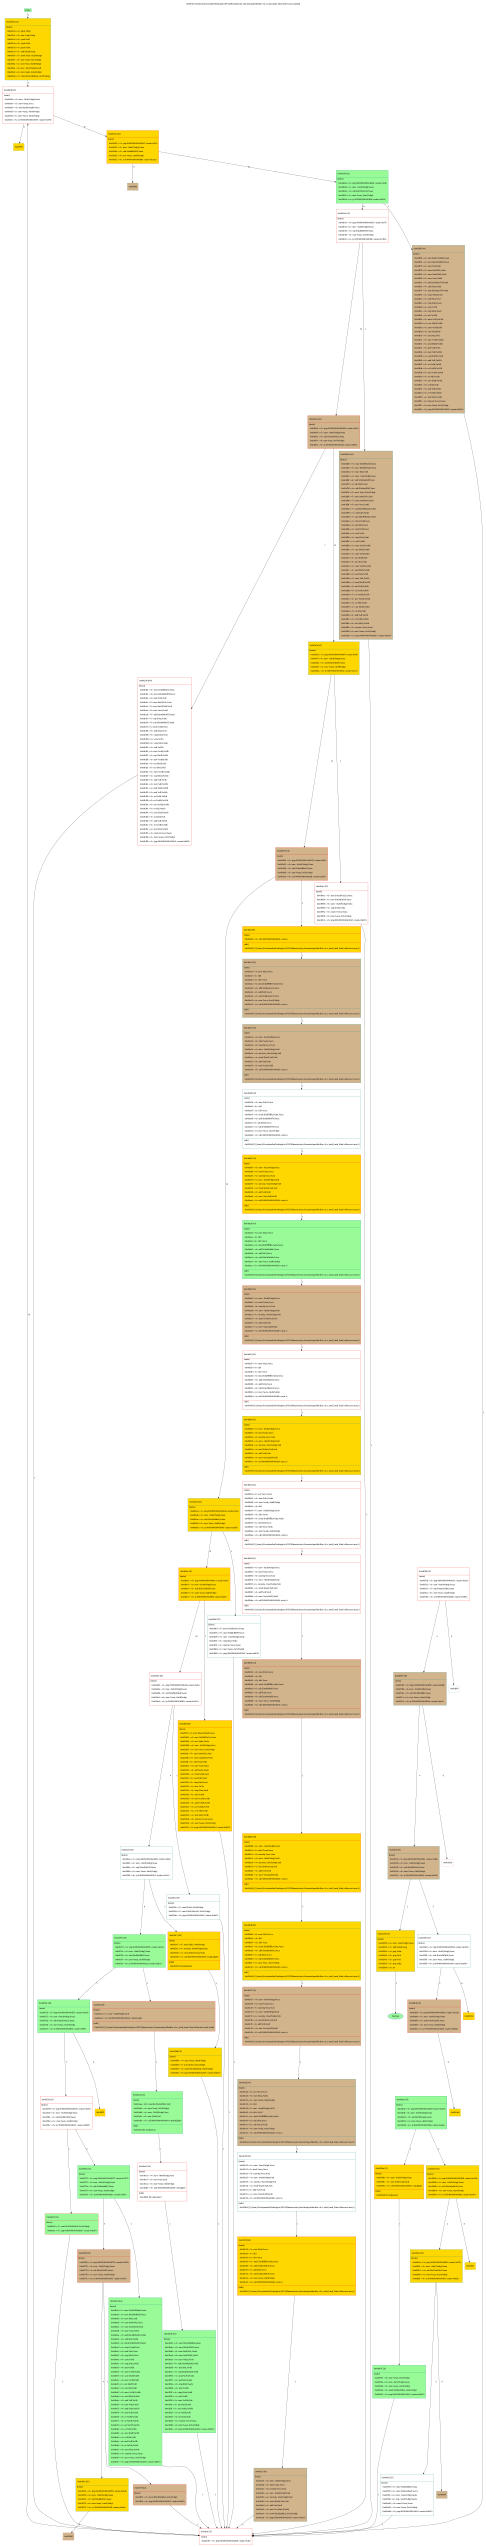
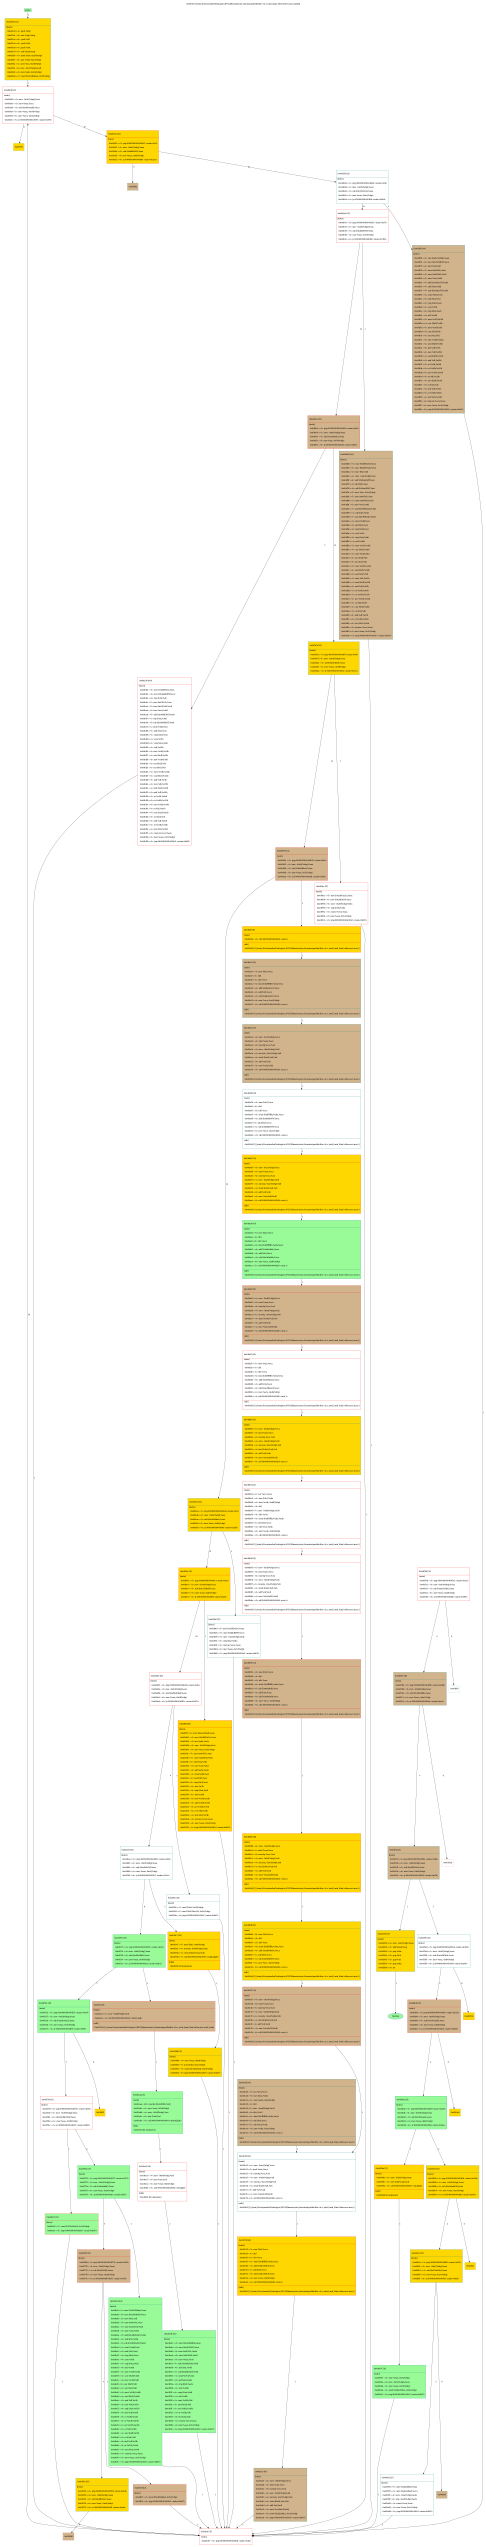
node "0x401638 [22]": fillcolor palegreen -> white
edge "0x401c07 [36]" -> "0x401c2b [46]": now "0x401c07 [36]" -> "0x401c59 [36]"
edge "0x401801 [25]" -> "0x40181a [25]": added, label "3"
